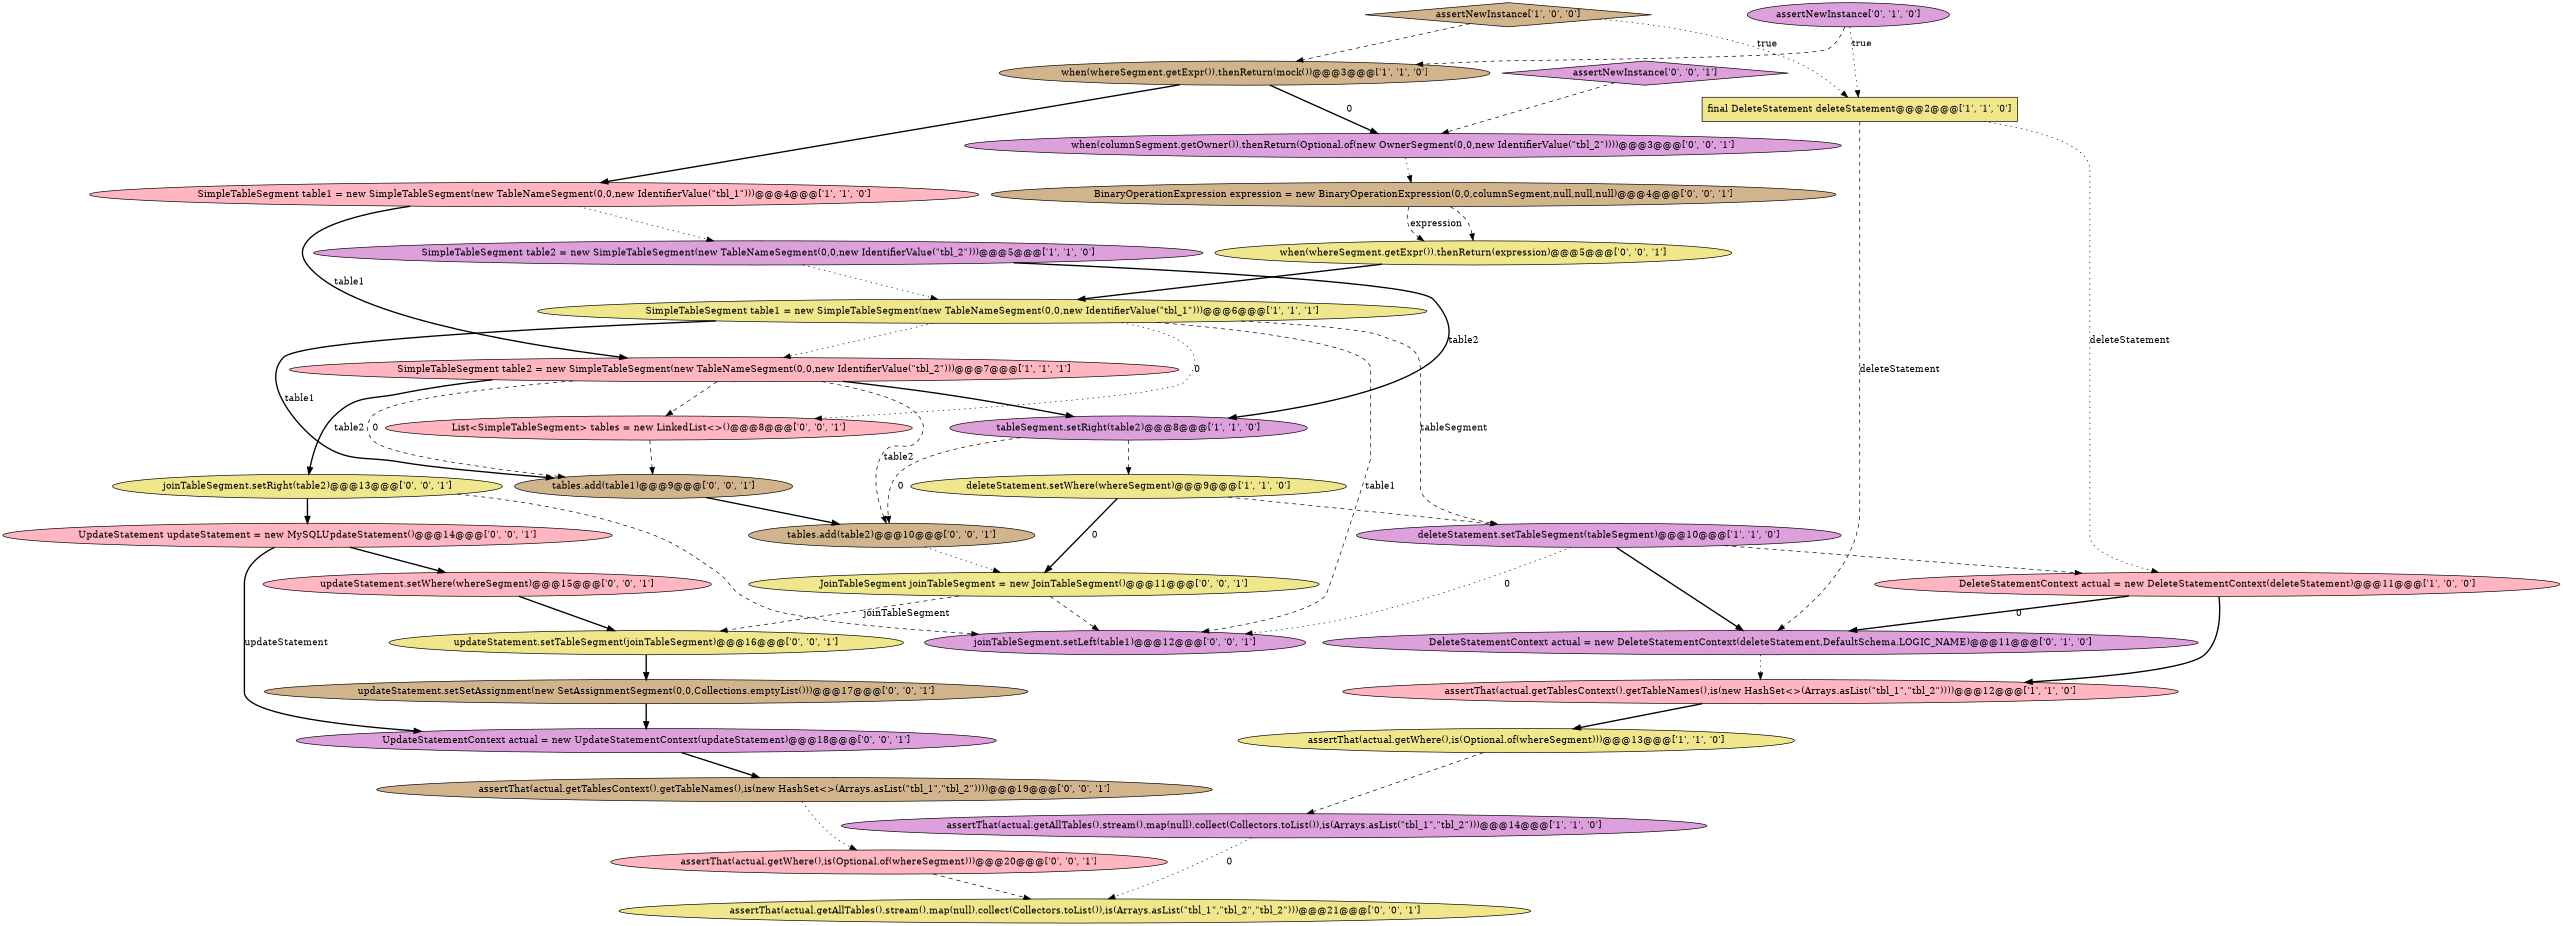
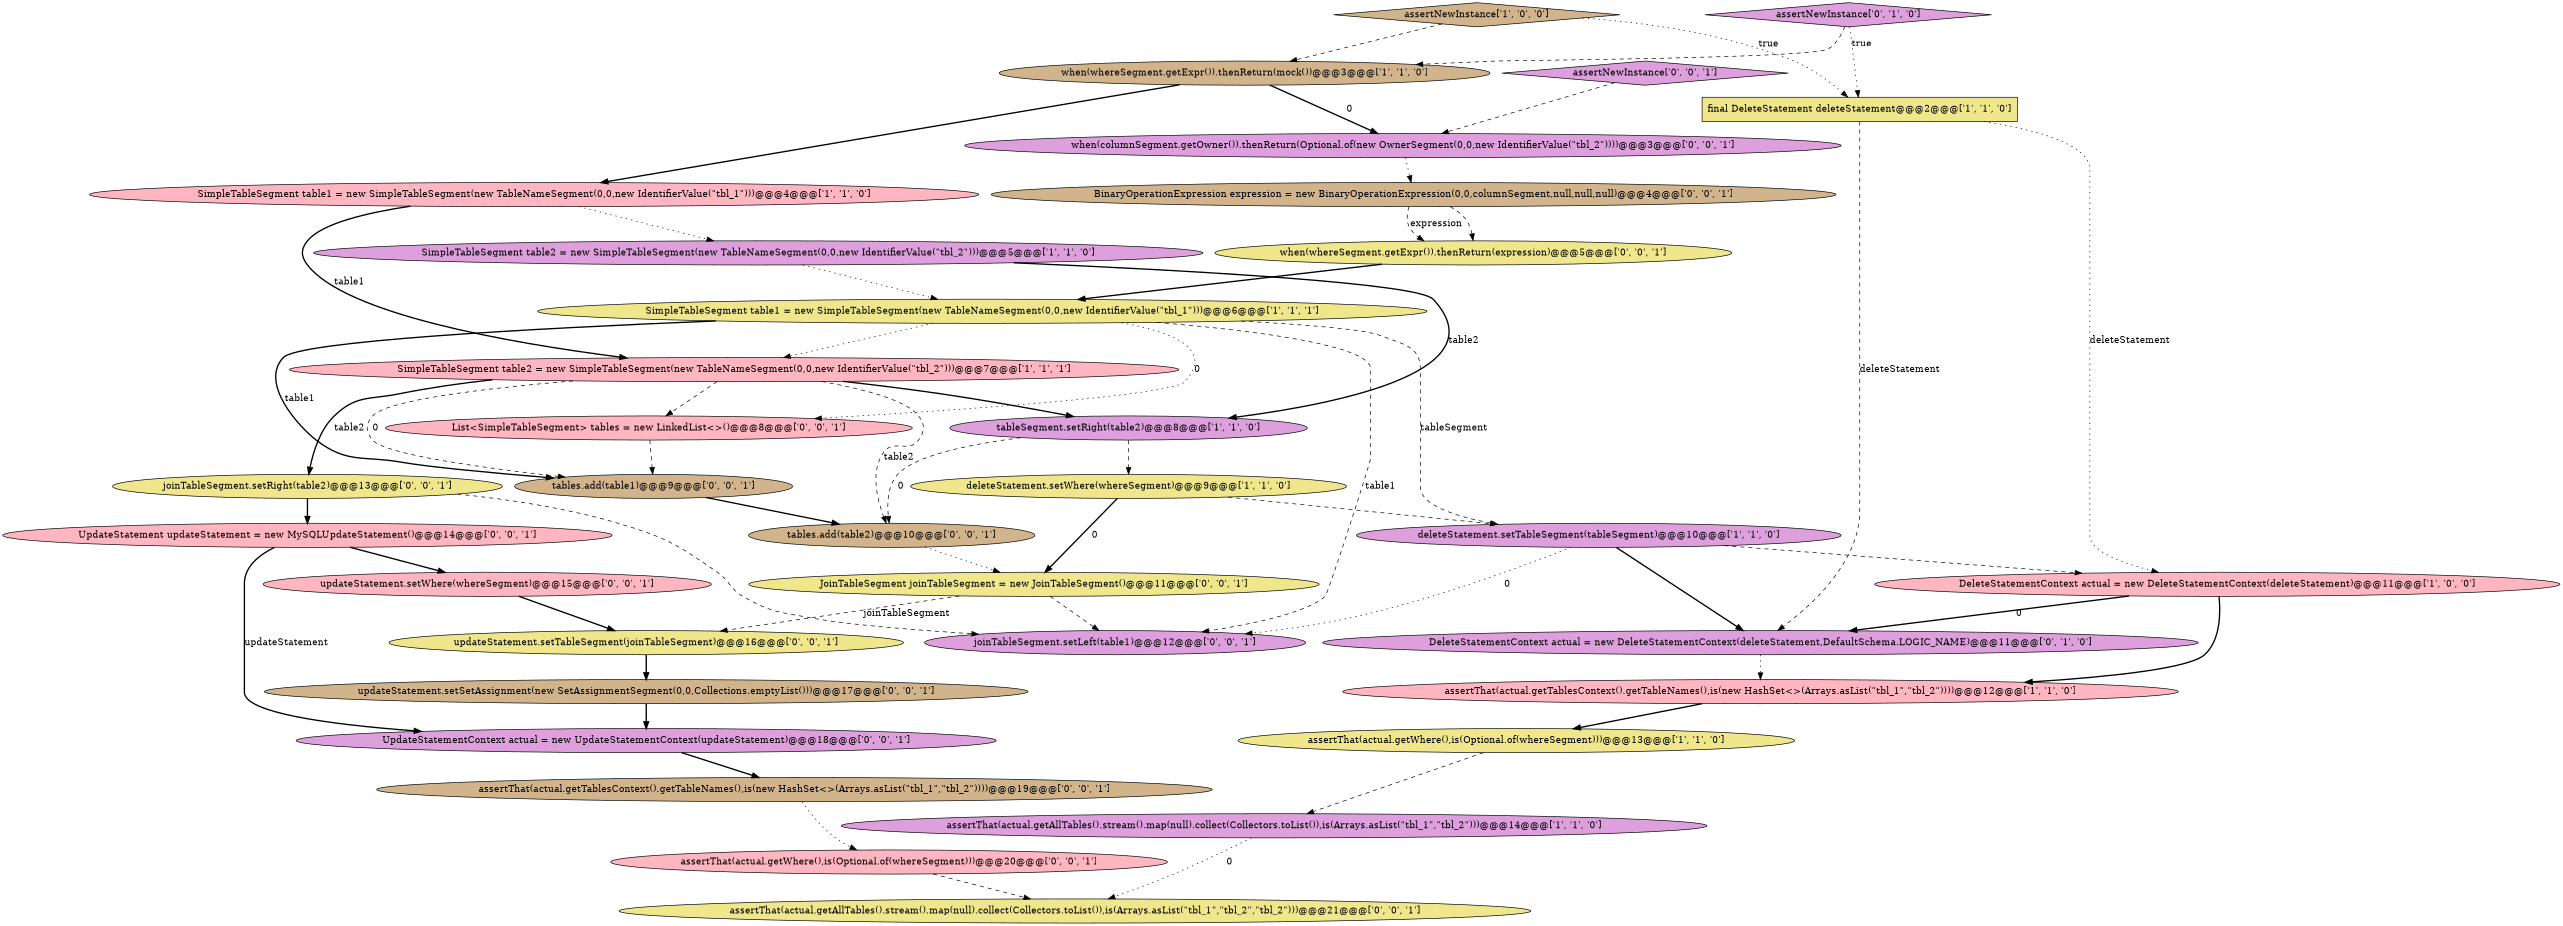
node "assertNewInstance['0', '1', '0']": shape ellipse -> diamond
